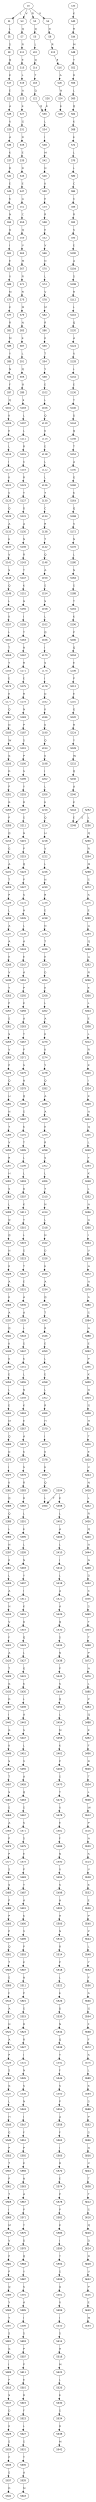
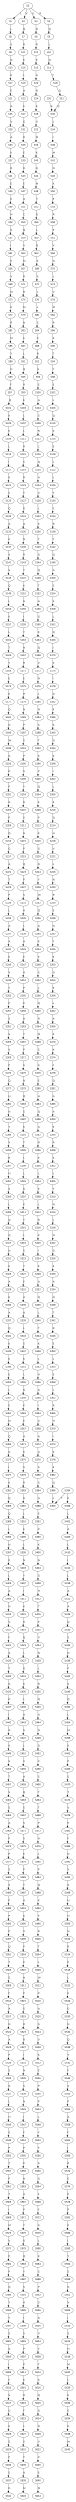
node "S32": added
edge "S252" -> "S248": reversed
